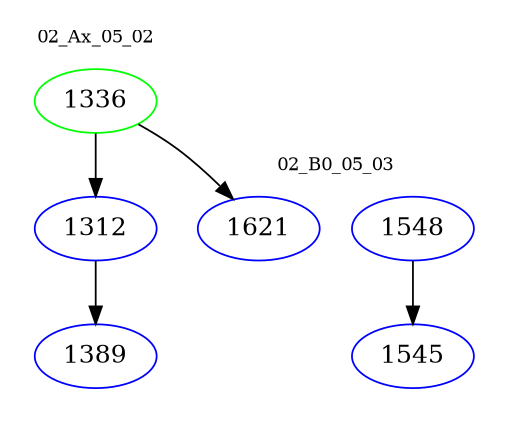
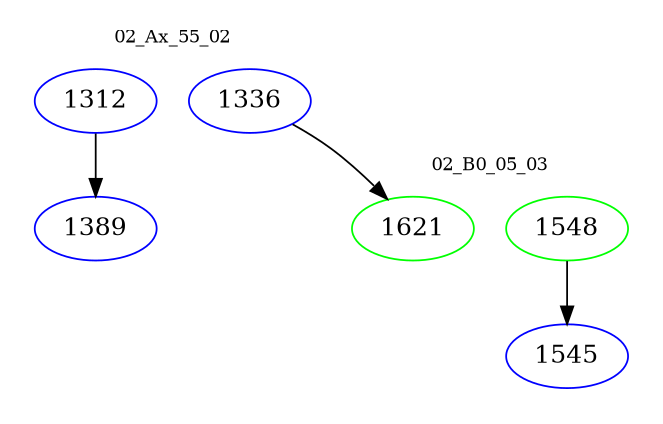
cluster "02_Ax_05_02": label "02_Ax_05_02" -> "02_Ax_55_02"
node "1336": color green -> blue
edge "1336" -> "1312": removed
node "1621": color blue -> green
node "1548": color blue -> green
